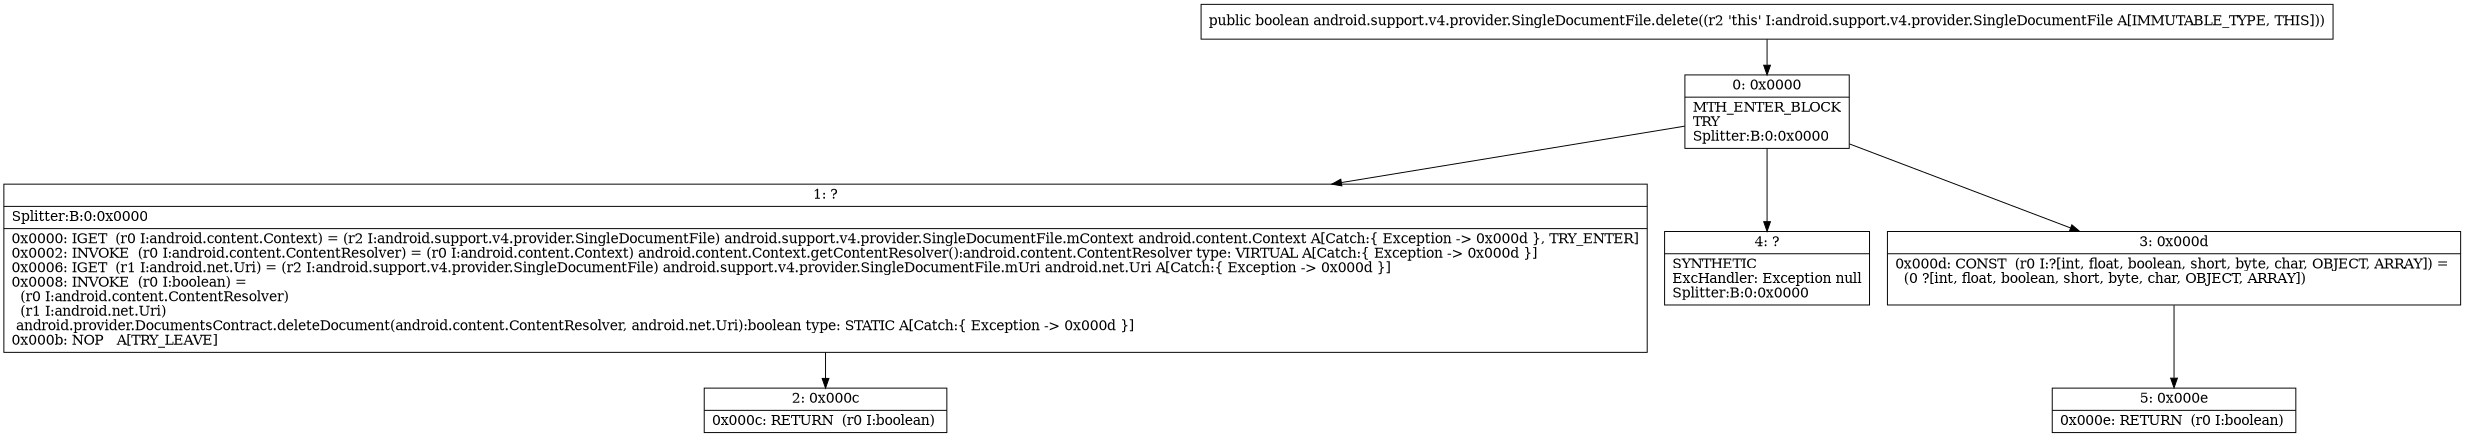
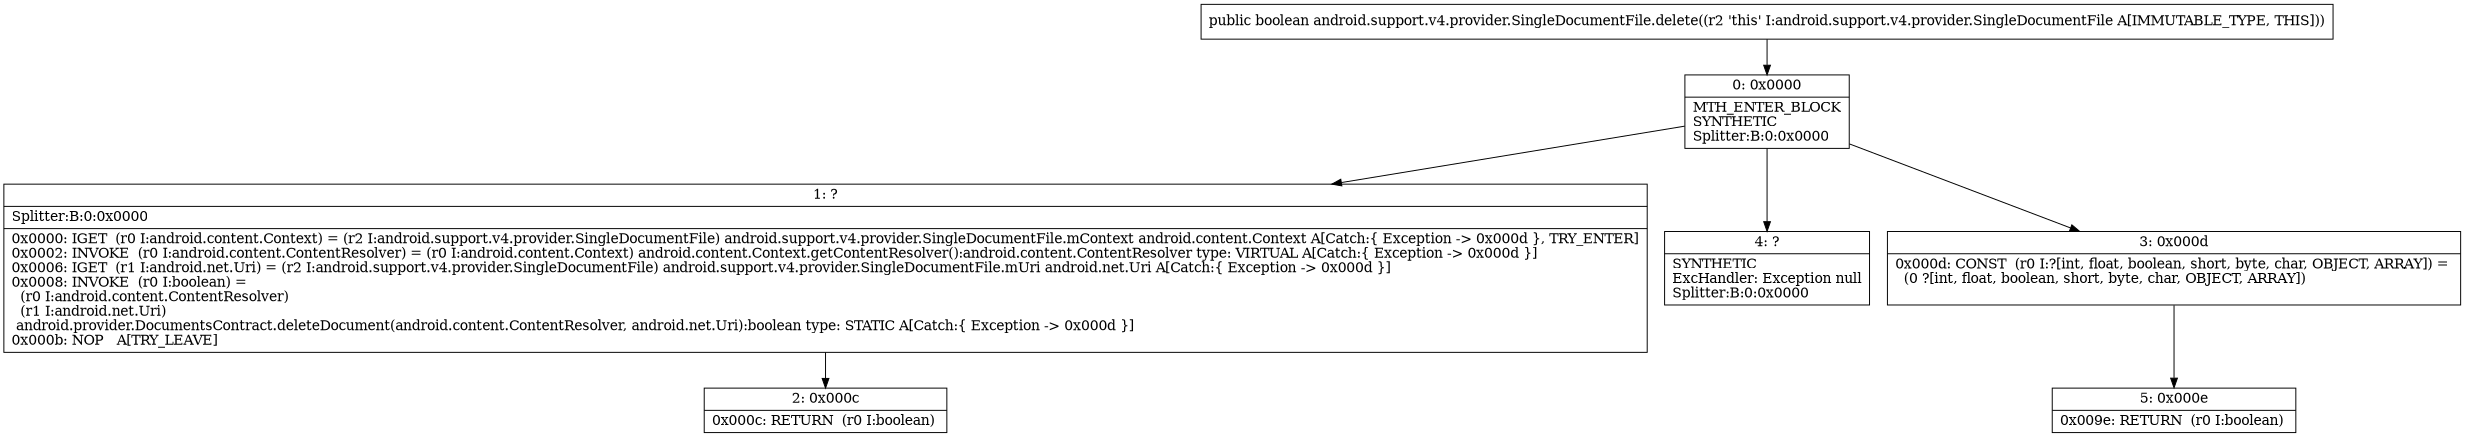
node "0: 0x0000": text "TRY" -> "SYNTHETIC"
node "5: 0x000e": text "0x000e: RETURN  (r0 I:boolean)" -> "0x009e: RETURN  (r0 I:boolean)"
